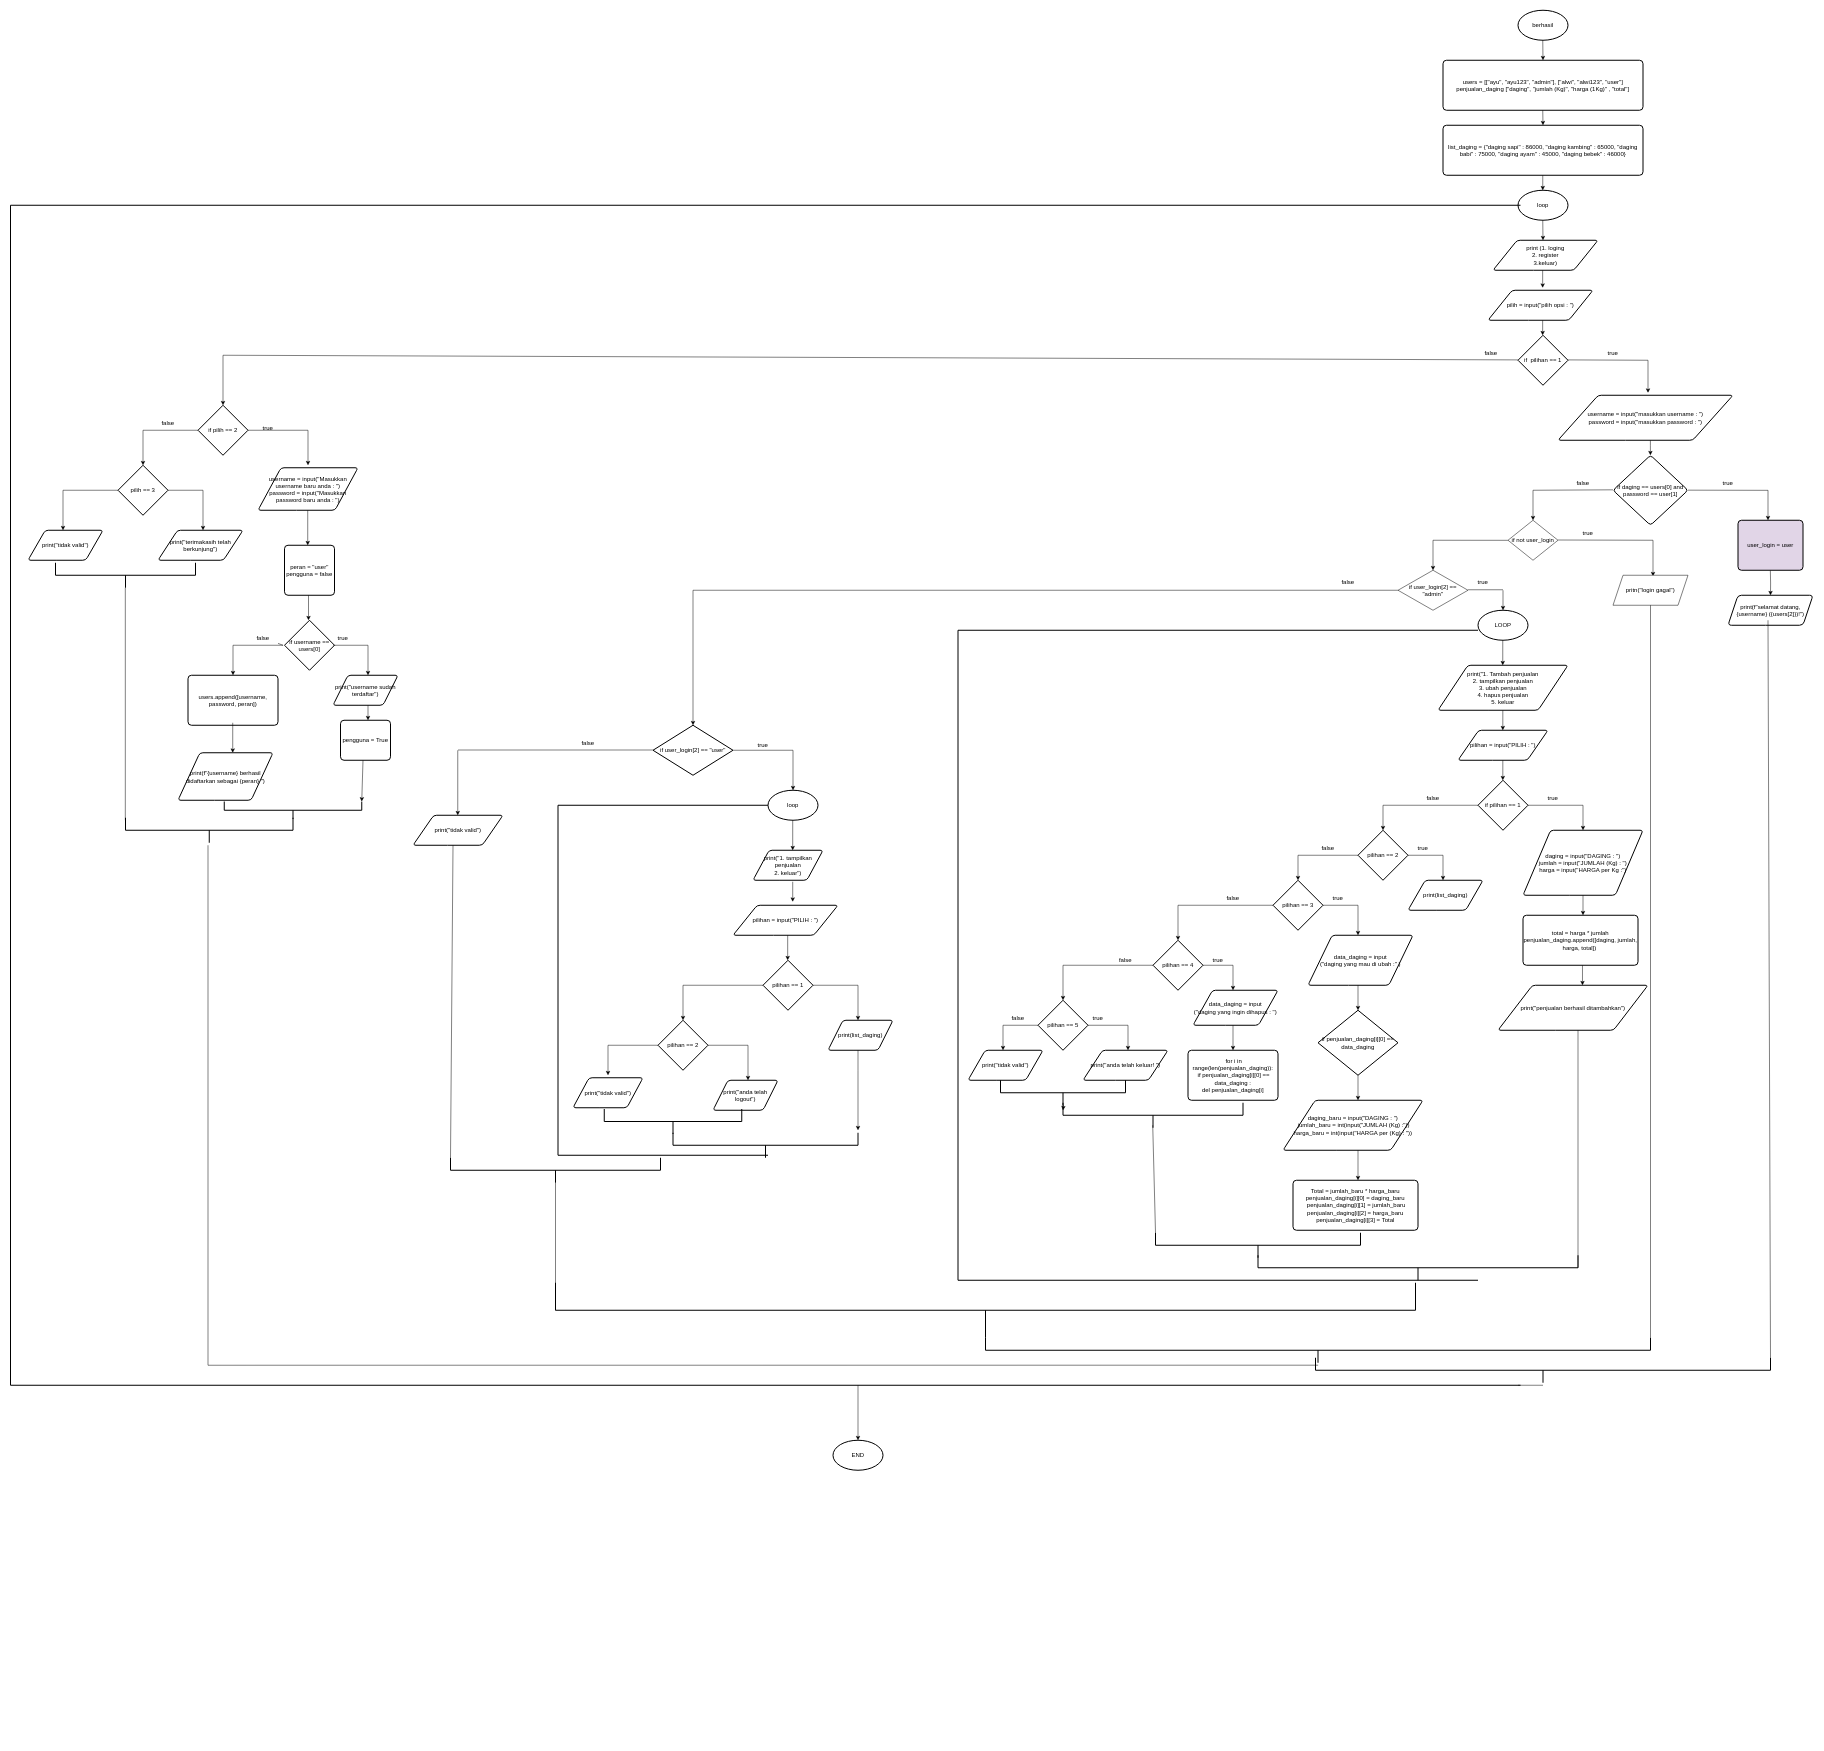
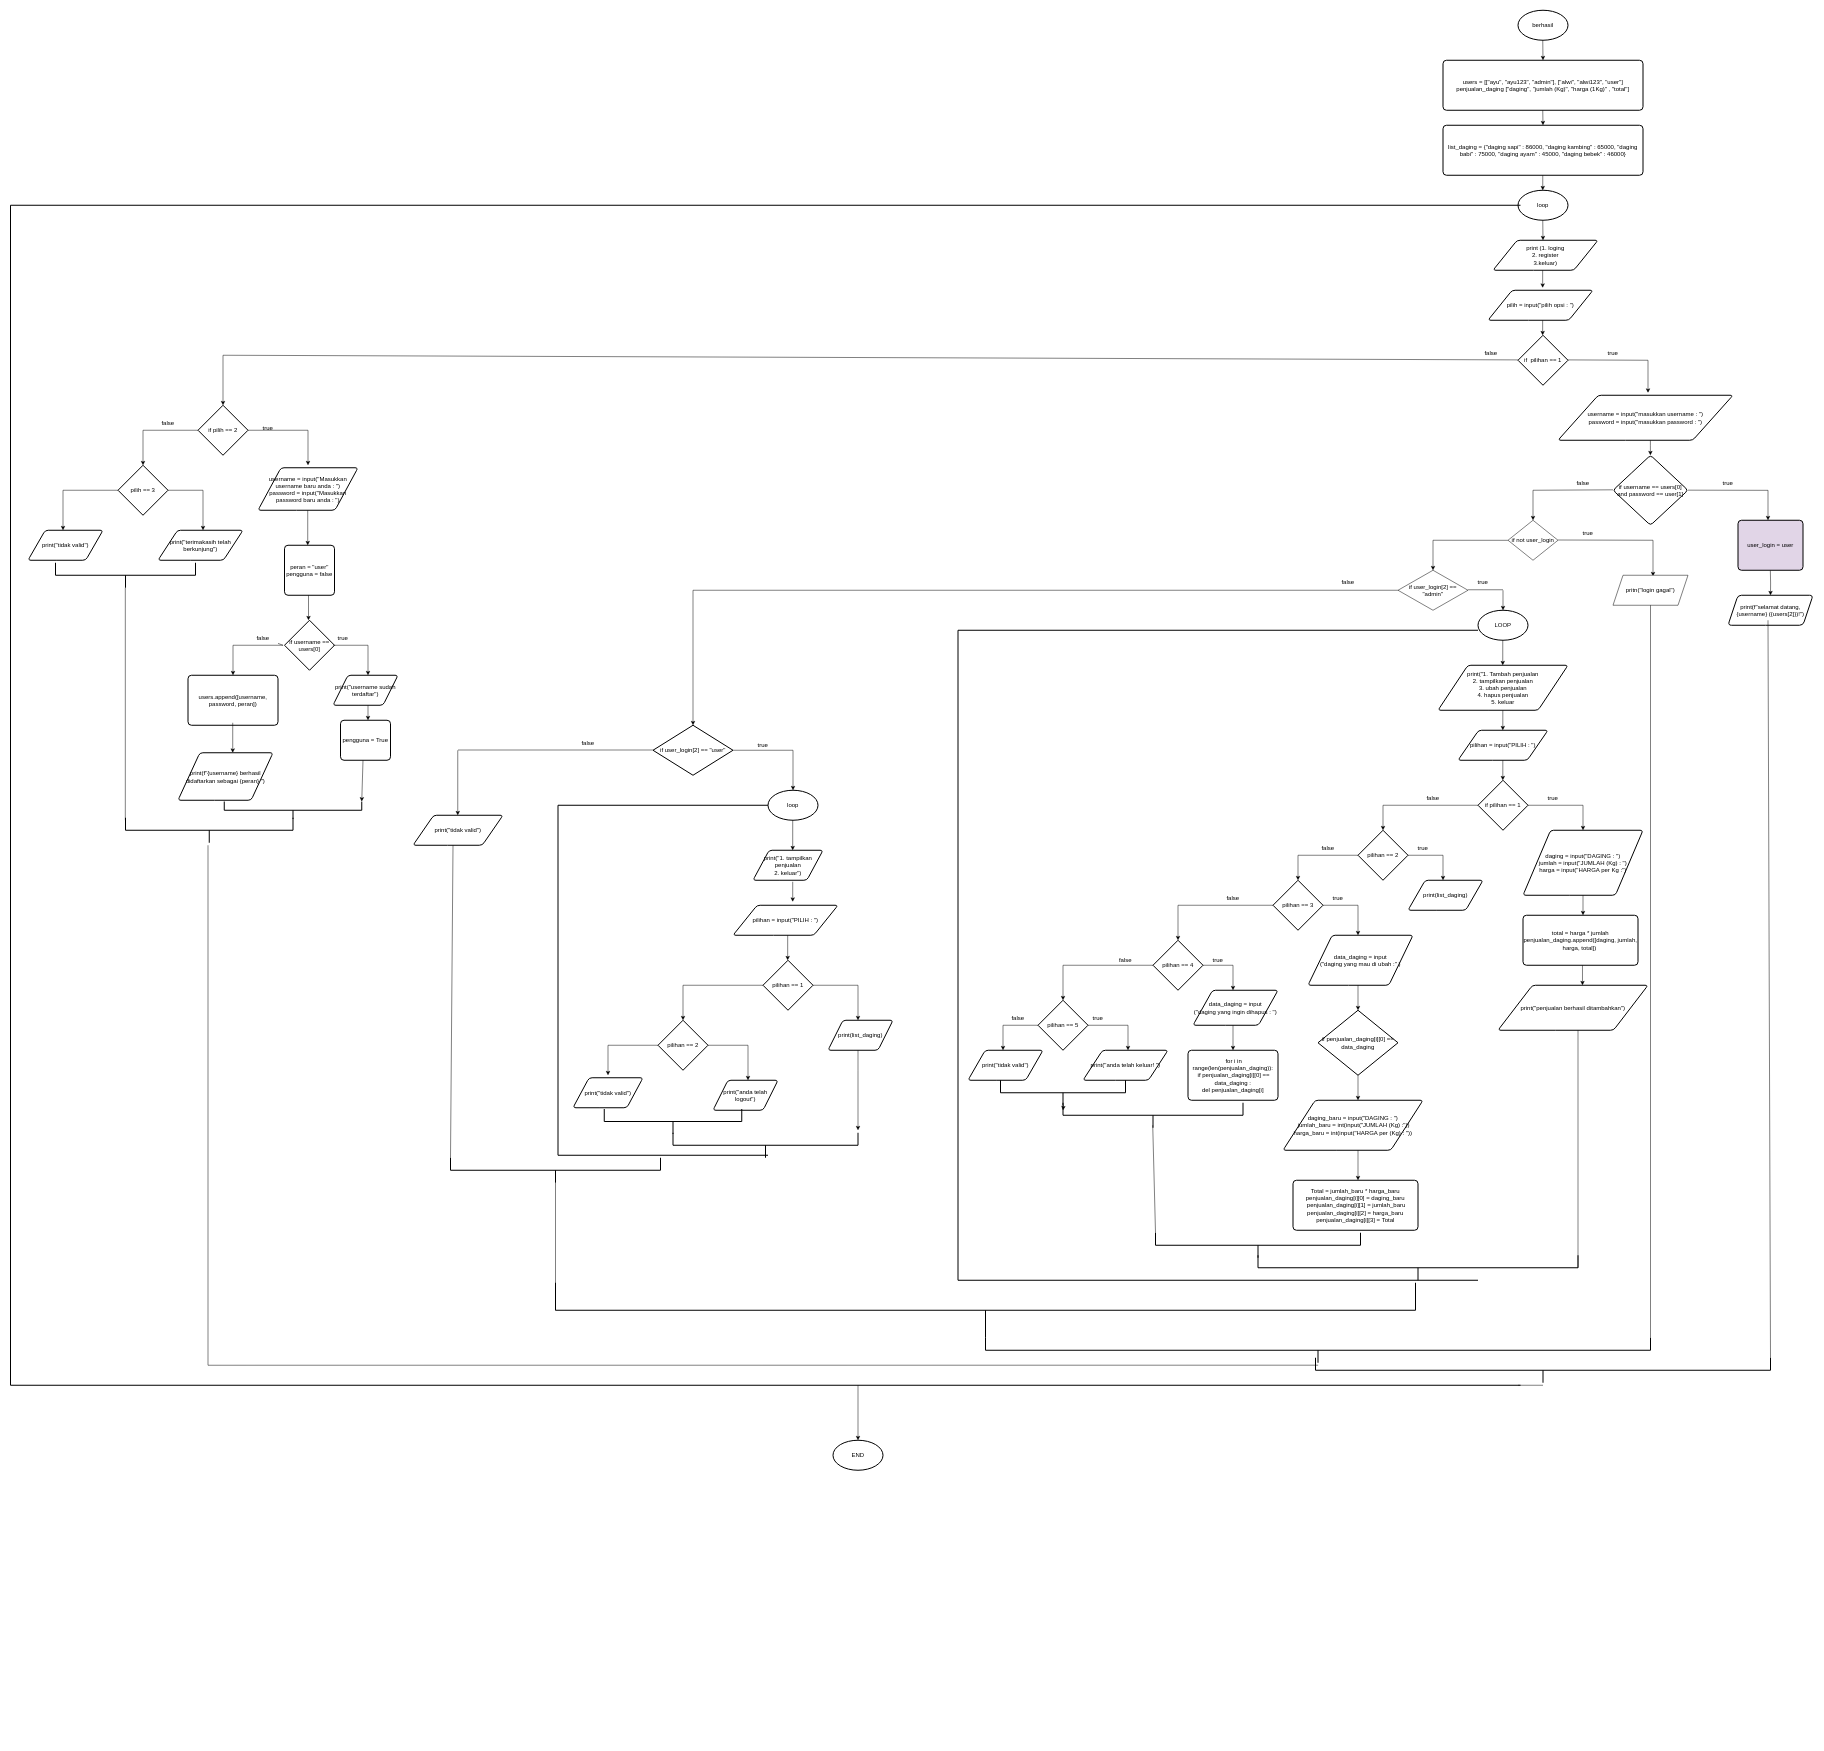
node "if daging == users[0] and password == user[1]": label "if daging == users[0] and password == user[1]" -> "if username == users[0] and password == user[1]"
